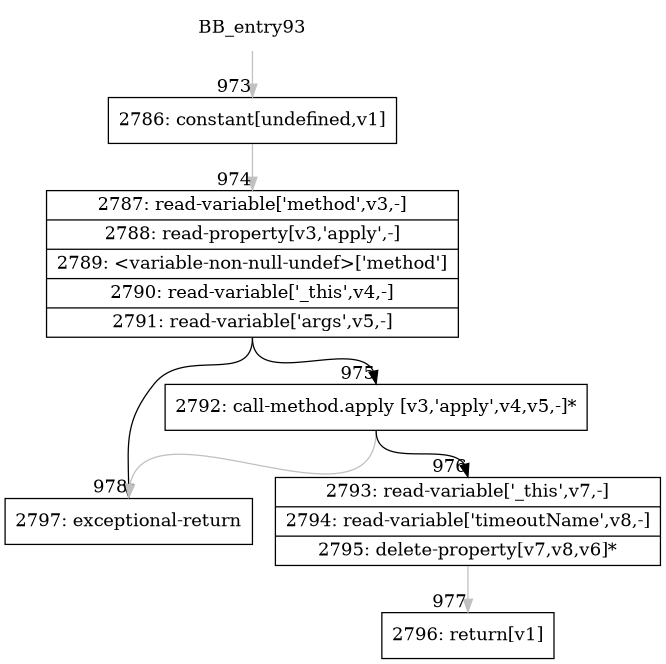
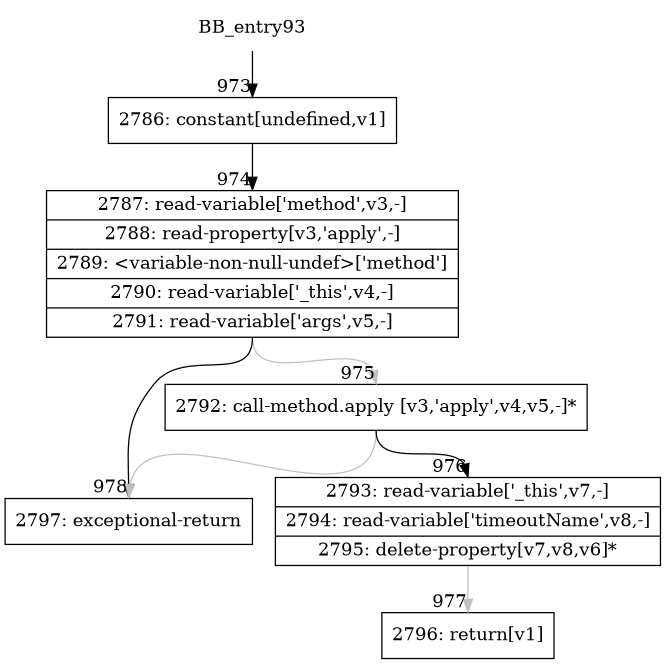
edge "BB_entry93" -> "2786: constant[undefined,v1]": color gray -> black
edge "2786: constant[undefined,v1]" -> "2787: read-variable['method',v3,-]": color gray -> black
edge "2787: read-variable['method',v3,-]" -> "2792: call-method.apply [v3,'apply',v4,v5,-]*": color black -> gray
